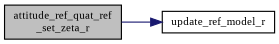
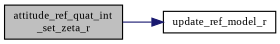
node "attitude_ref_quat_ref _set_zeta_r": label "attitude_ref_quat_ref _set_zeta_r" -> "attitude_ref_quat_int _set_zeta_r"
